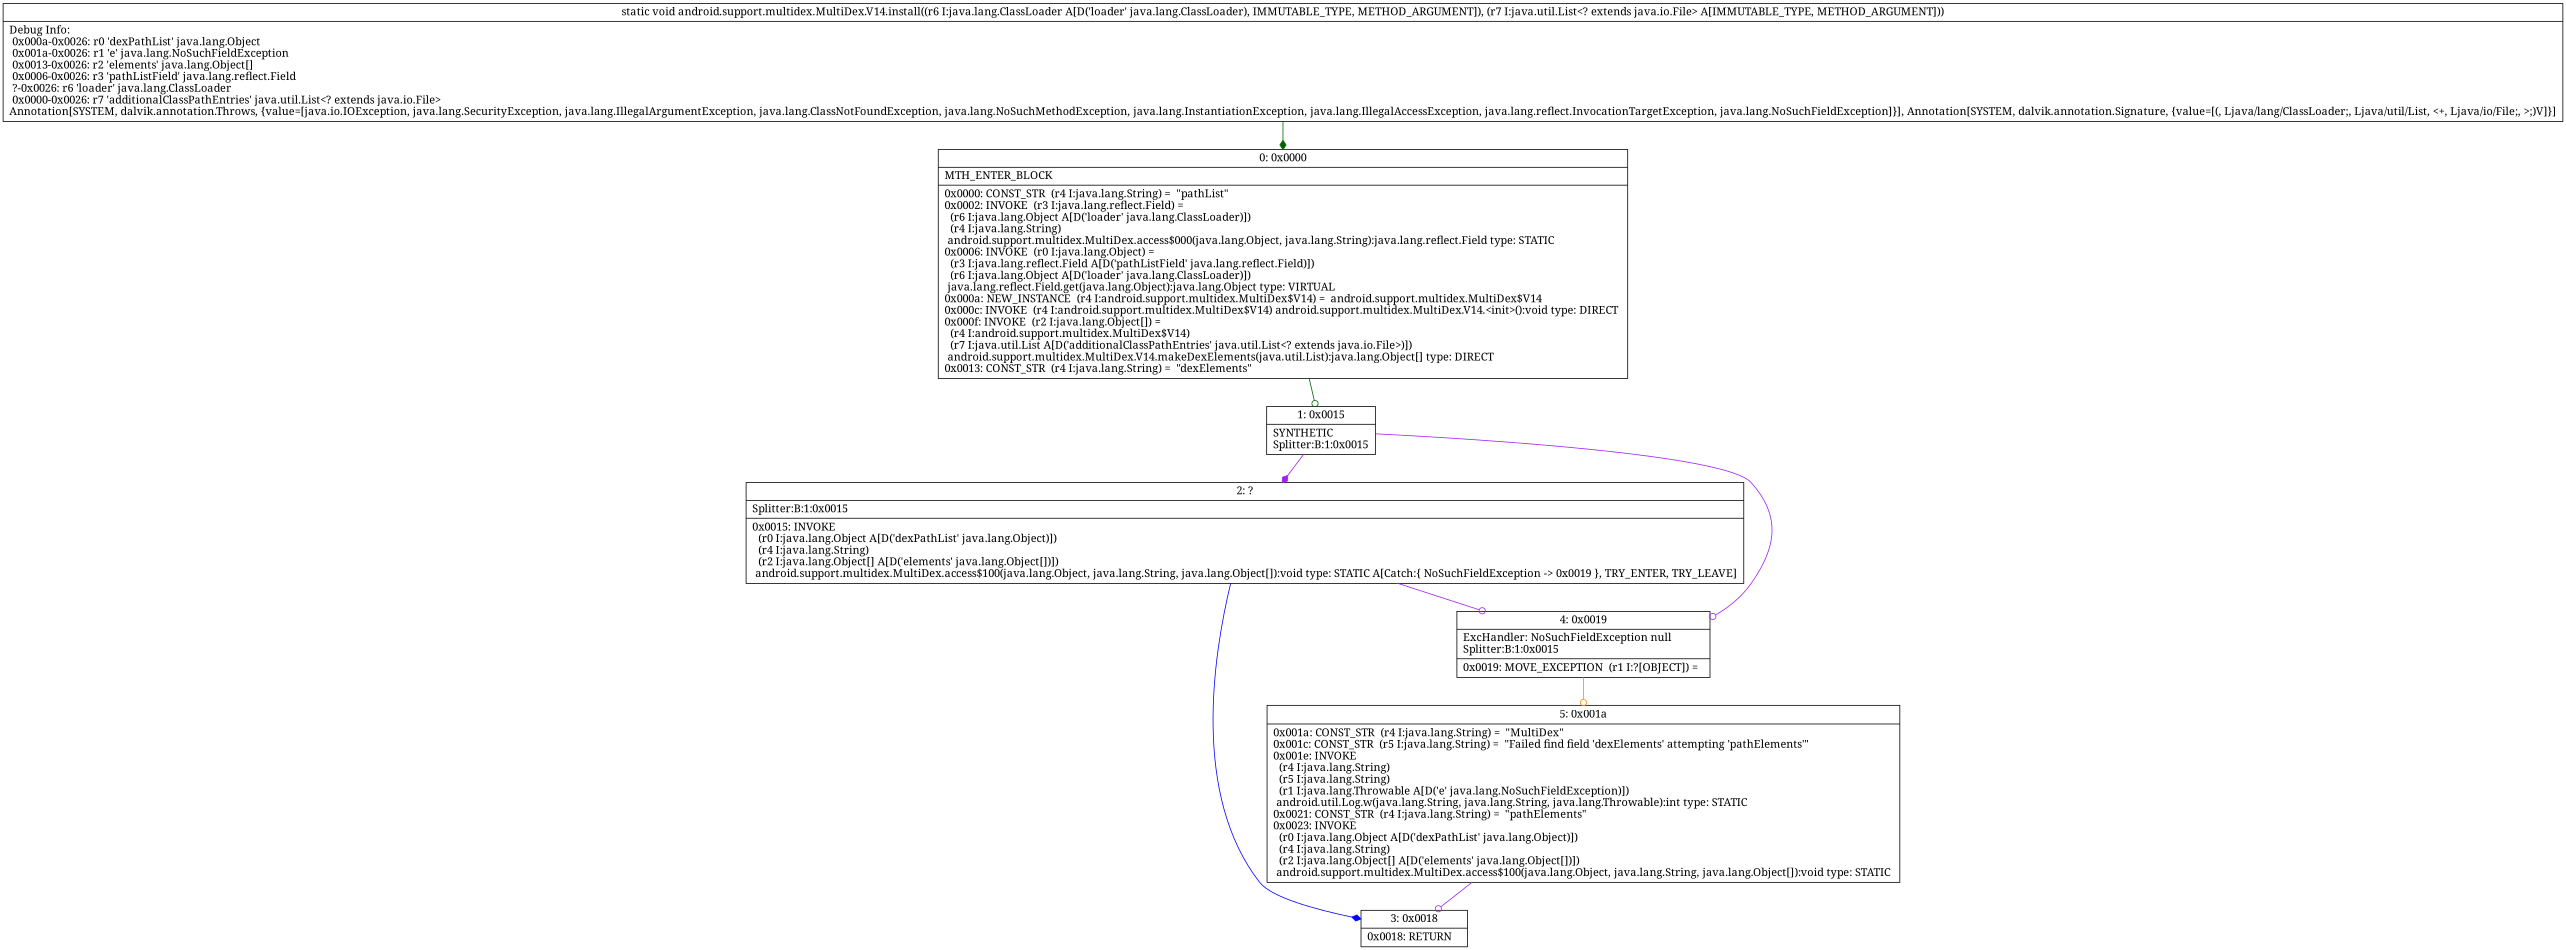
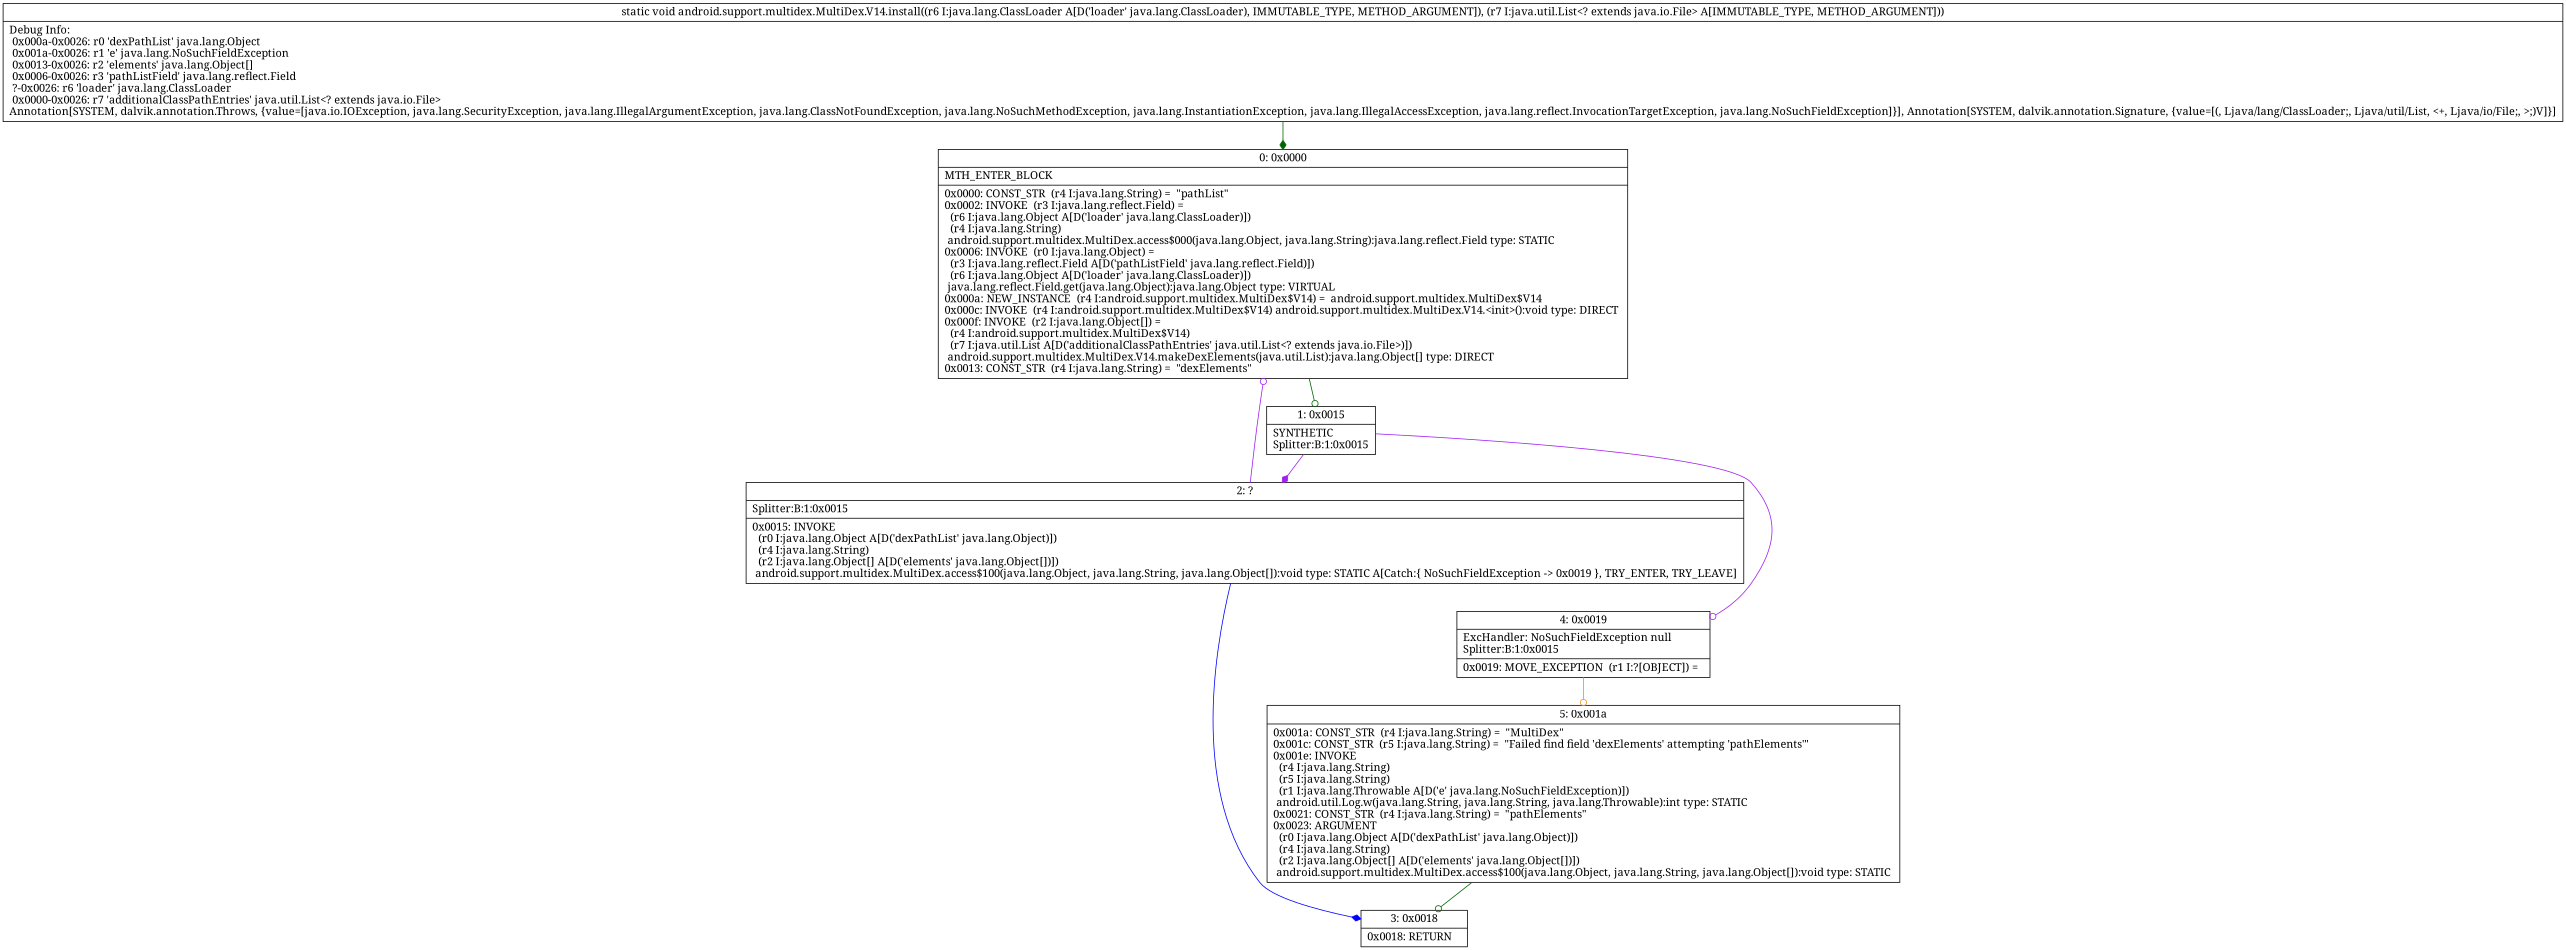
edge "2: ?" -> "4: 0x0019": now "2: ?" -> "0: 0x0000"
node "5: 0x001a": text "0x0023: INVOKE" -> "0x0023: ARGUMENT"
edge "5: 0x001a" -> "3: 0x0018": color purple -> darkgreen
